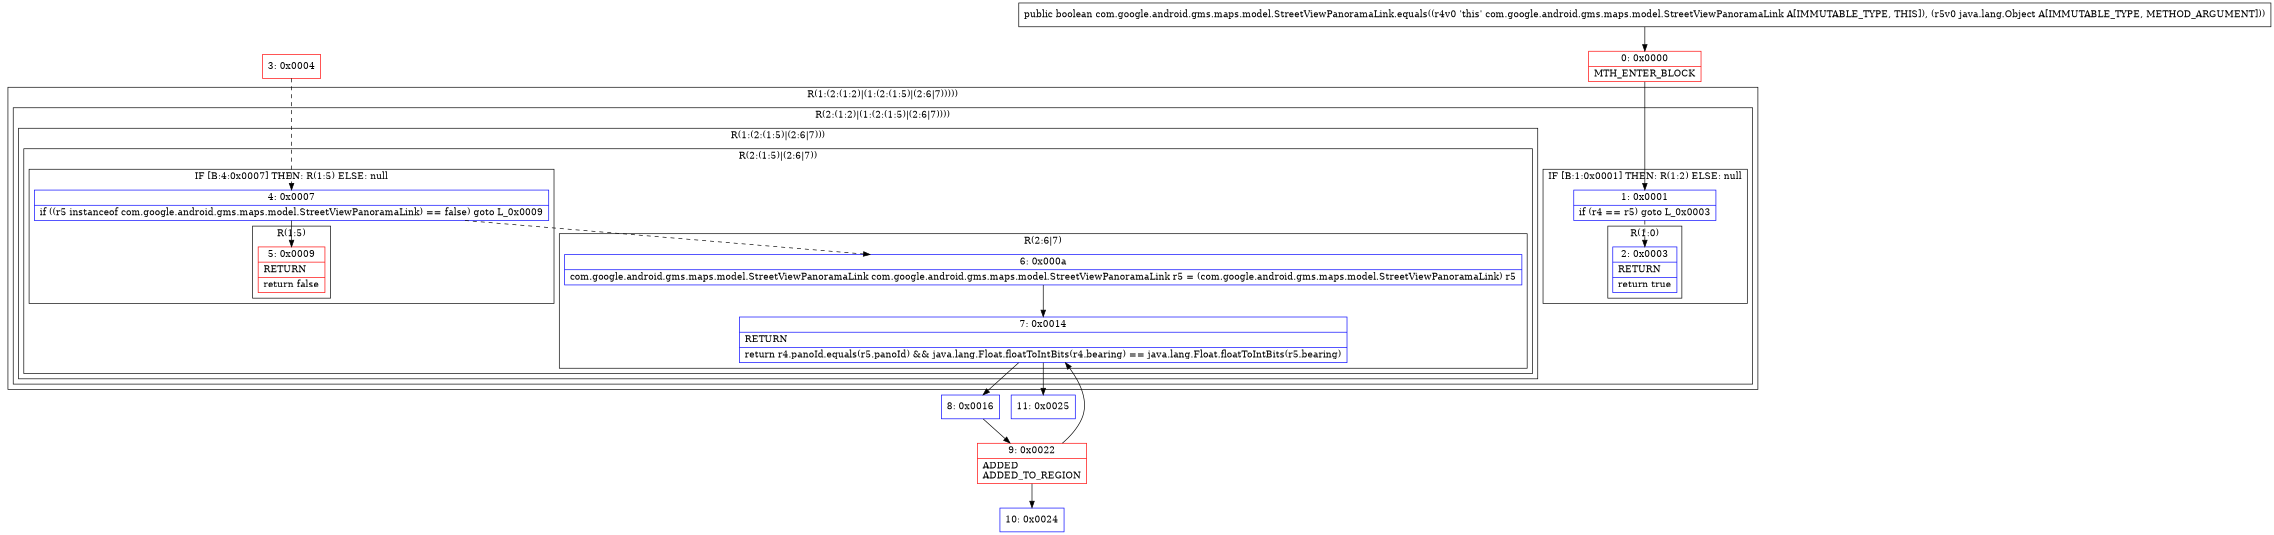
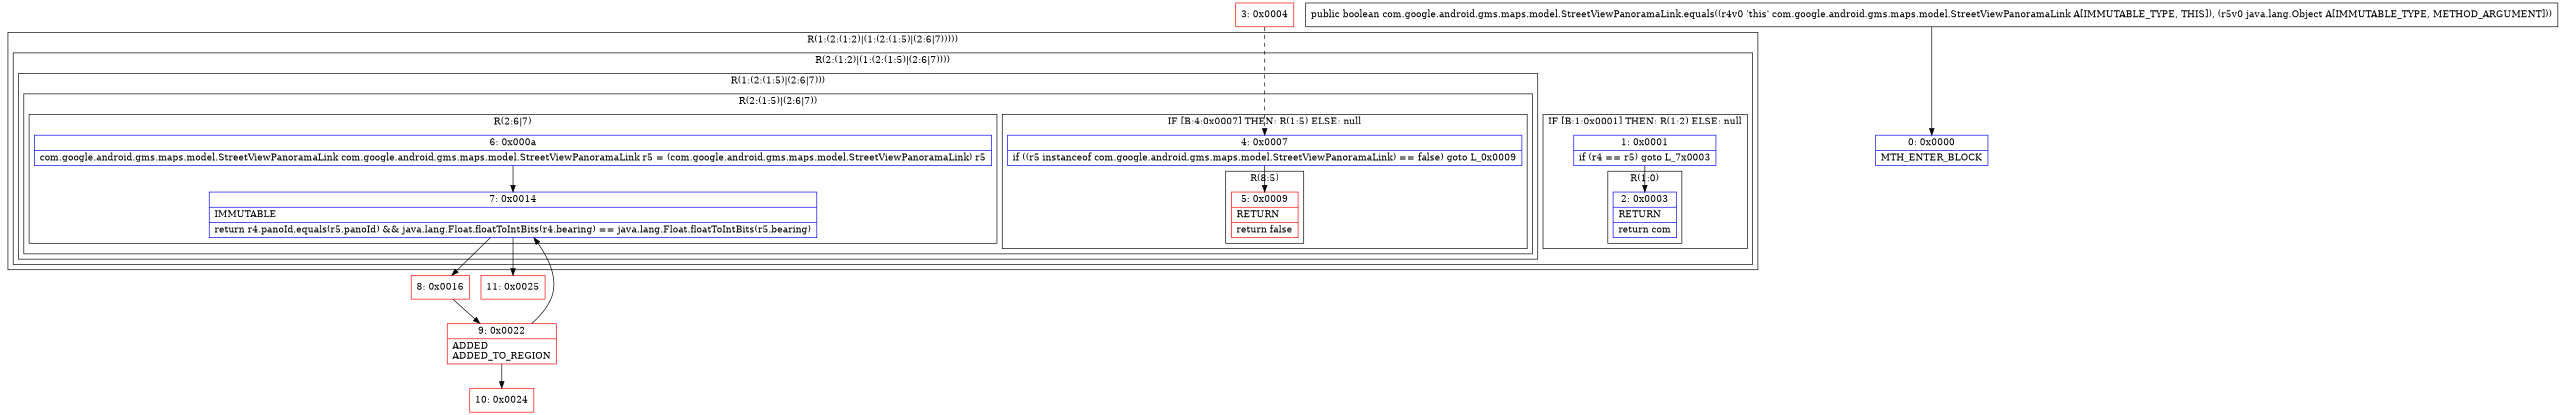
node "0: 0x0000": color red -> blue
edge "0: 0x0000" -> "1: 0x0001": removed
node "1: 0x0001": text "if (r4 == r5) goto L_0x0003" -> "if (r4 == r5) goto L_7x0003"
edge "1: 0x0001" -> "2: 0x0003": style dashed -> solid
cluster "R(1:5)": label "R(1:5)" -> "R(8:5)"
edge "4: 0x0007" -> "6: 0x000a": removed
node "2: 0x0003": text "return true" -> "return com"
node "7: 0x0014": text "RETURN" -> "IMMUTABLE"
node "8: 0x0016": color blue -> red
node "11: 0x0025": color blue -> red
node "10: 0x0024": color blue -> red
